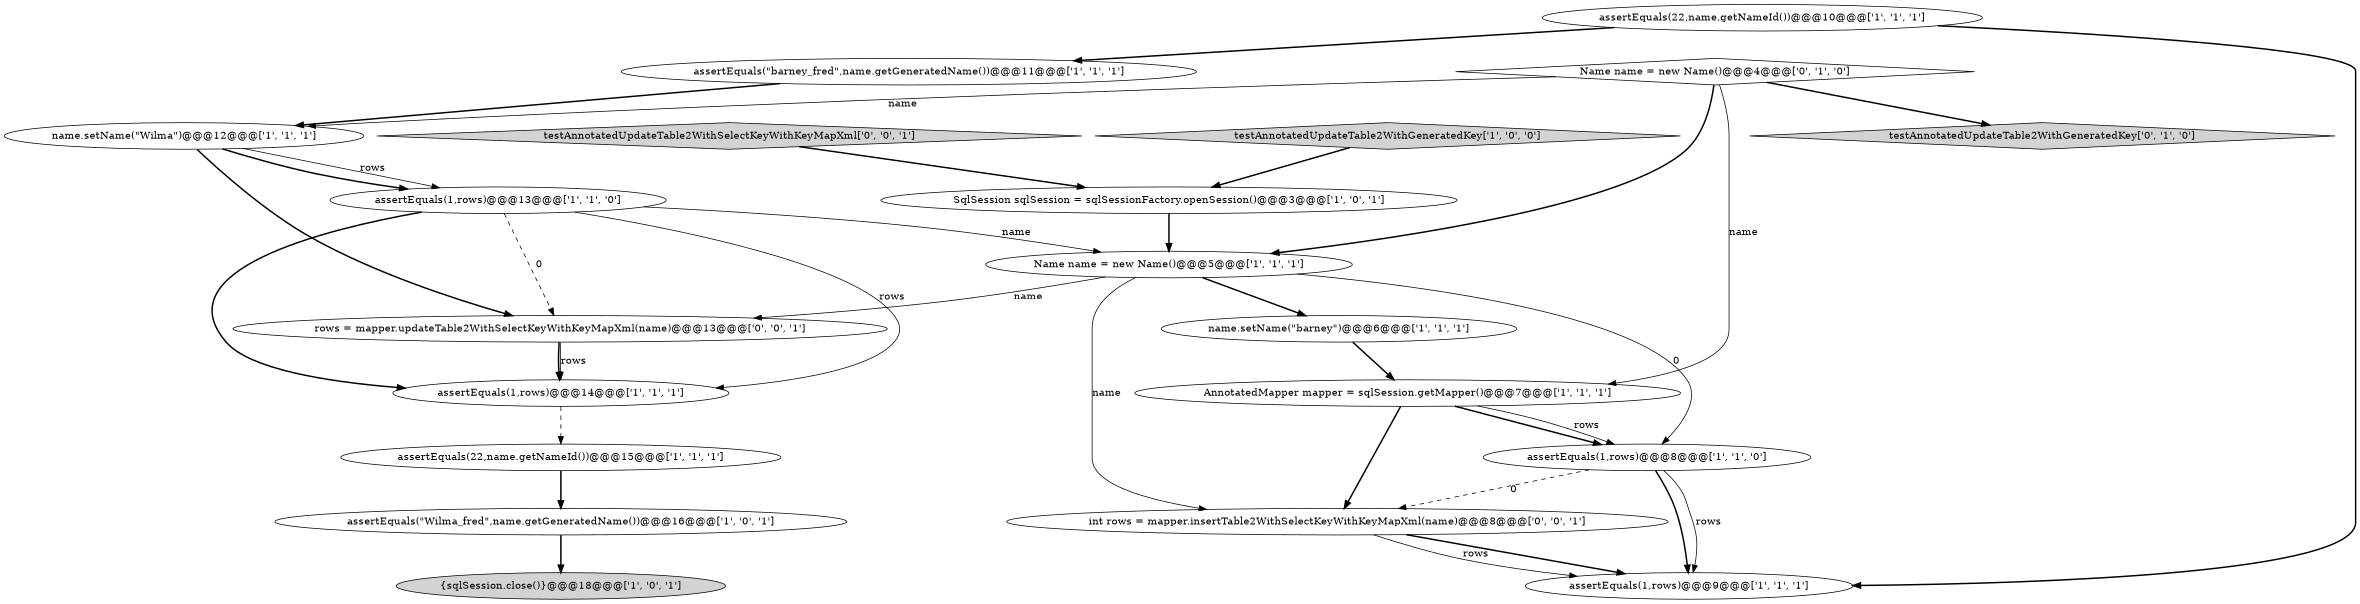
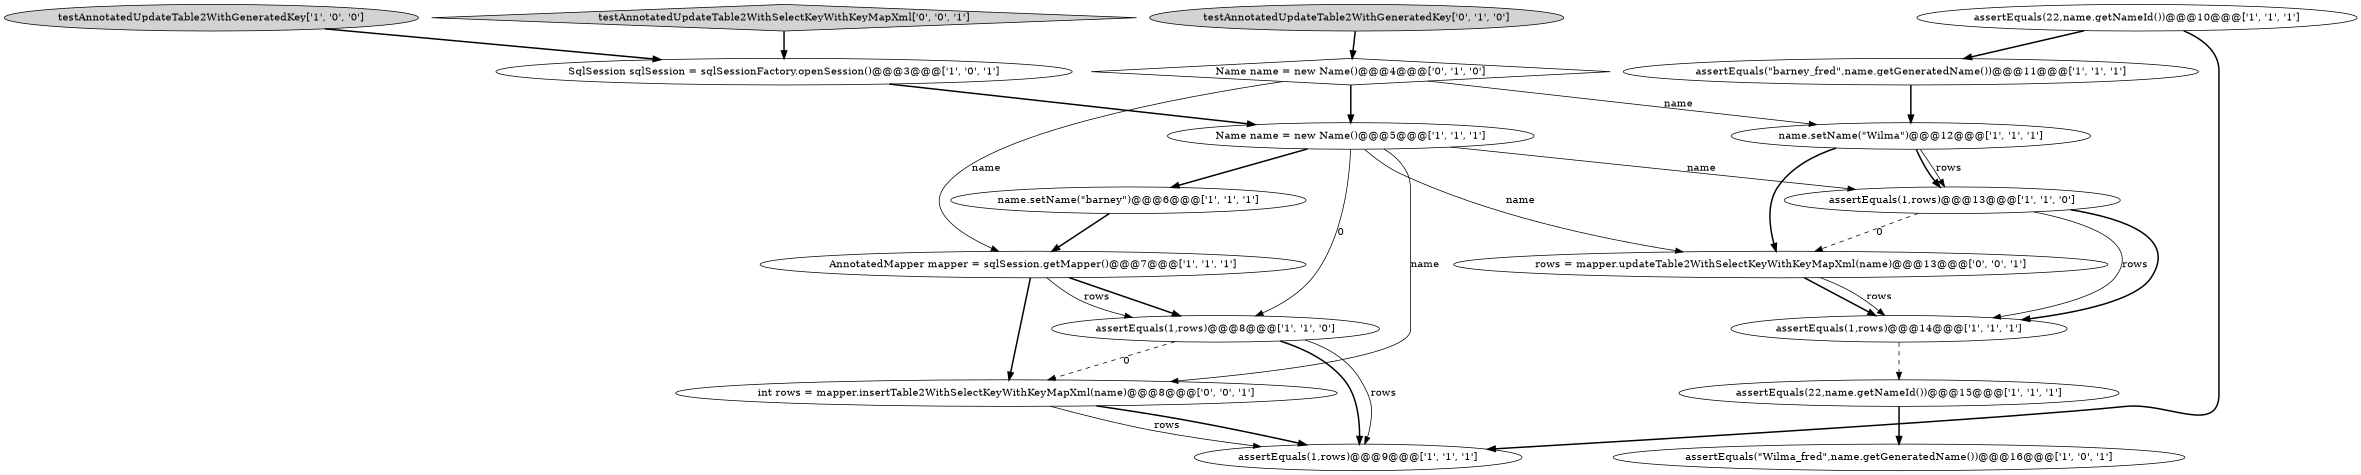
edge "Name name = new Name()@@@4@@@['0', '1', '0']" -> "testAnnotatedUpdateTable2WithGeneratedKey['0', '1', '0']": reversed
node "testAnnotatedUpdateTable2WithGeneratedKey['1', '0', '0']": shape diamond -> ellipse
node "testAnnotatedUpdateTable2WithGeneratedKey['0', '1', '0']": shape diamond -> ellipse
edge "assertEquals(1,rows)@@@13@@@['1', '1', '0']" -> "Name name = new Name()@@@5@@@['1', '1', '1']": reversed
node "{sqlSession.close()}@@@18@@@['1', '0', '1']": removed
